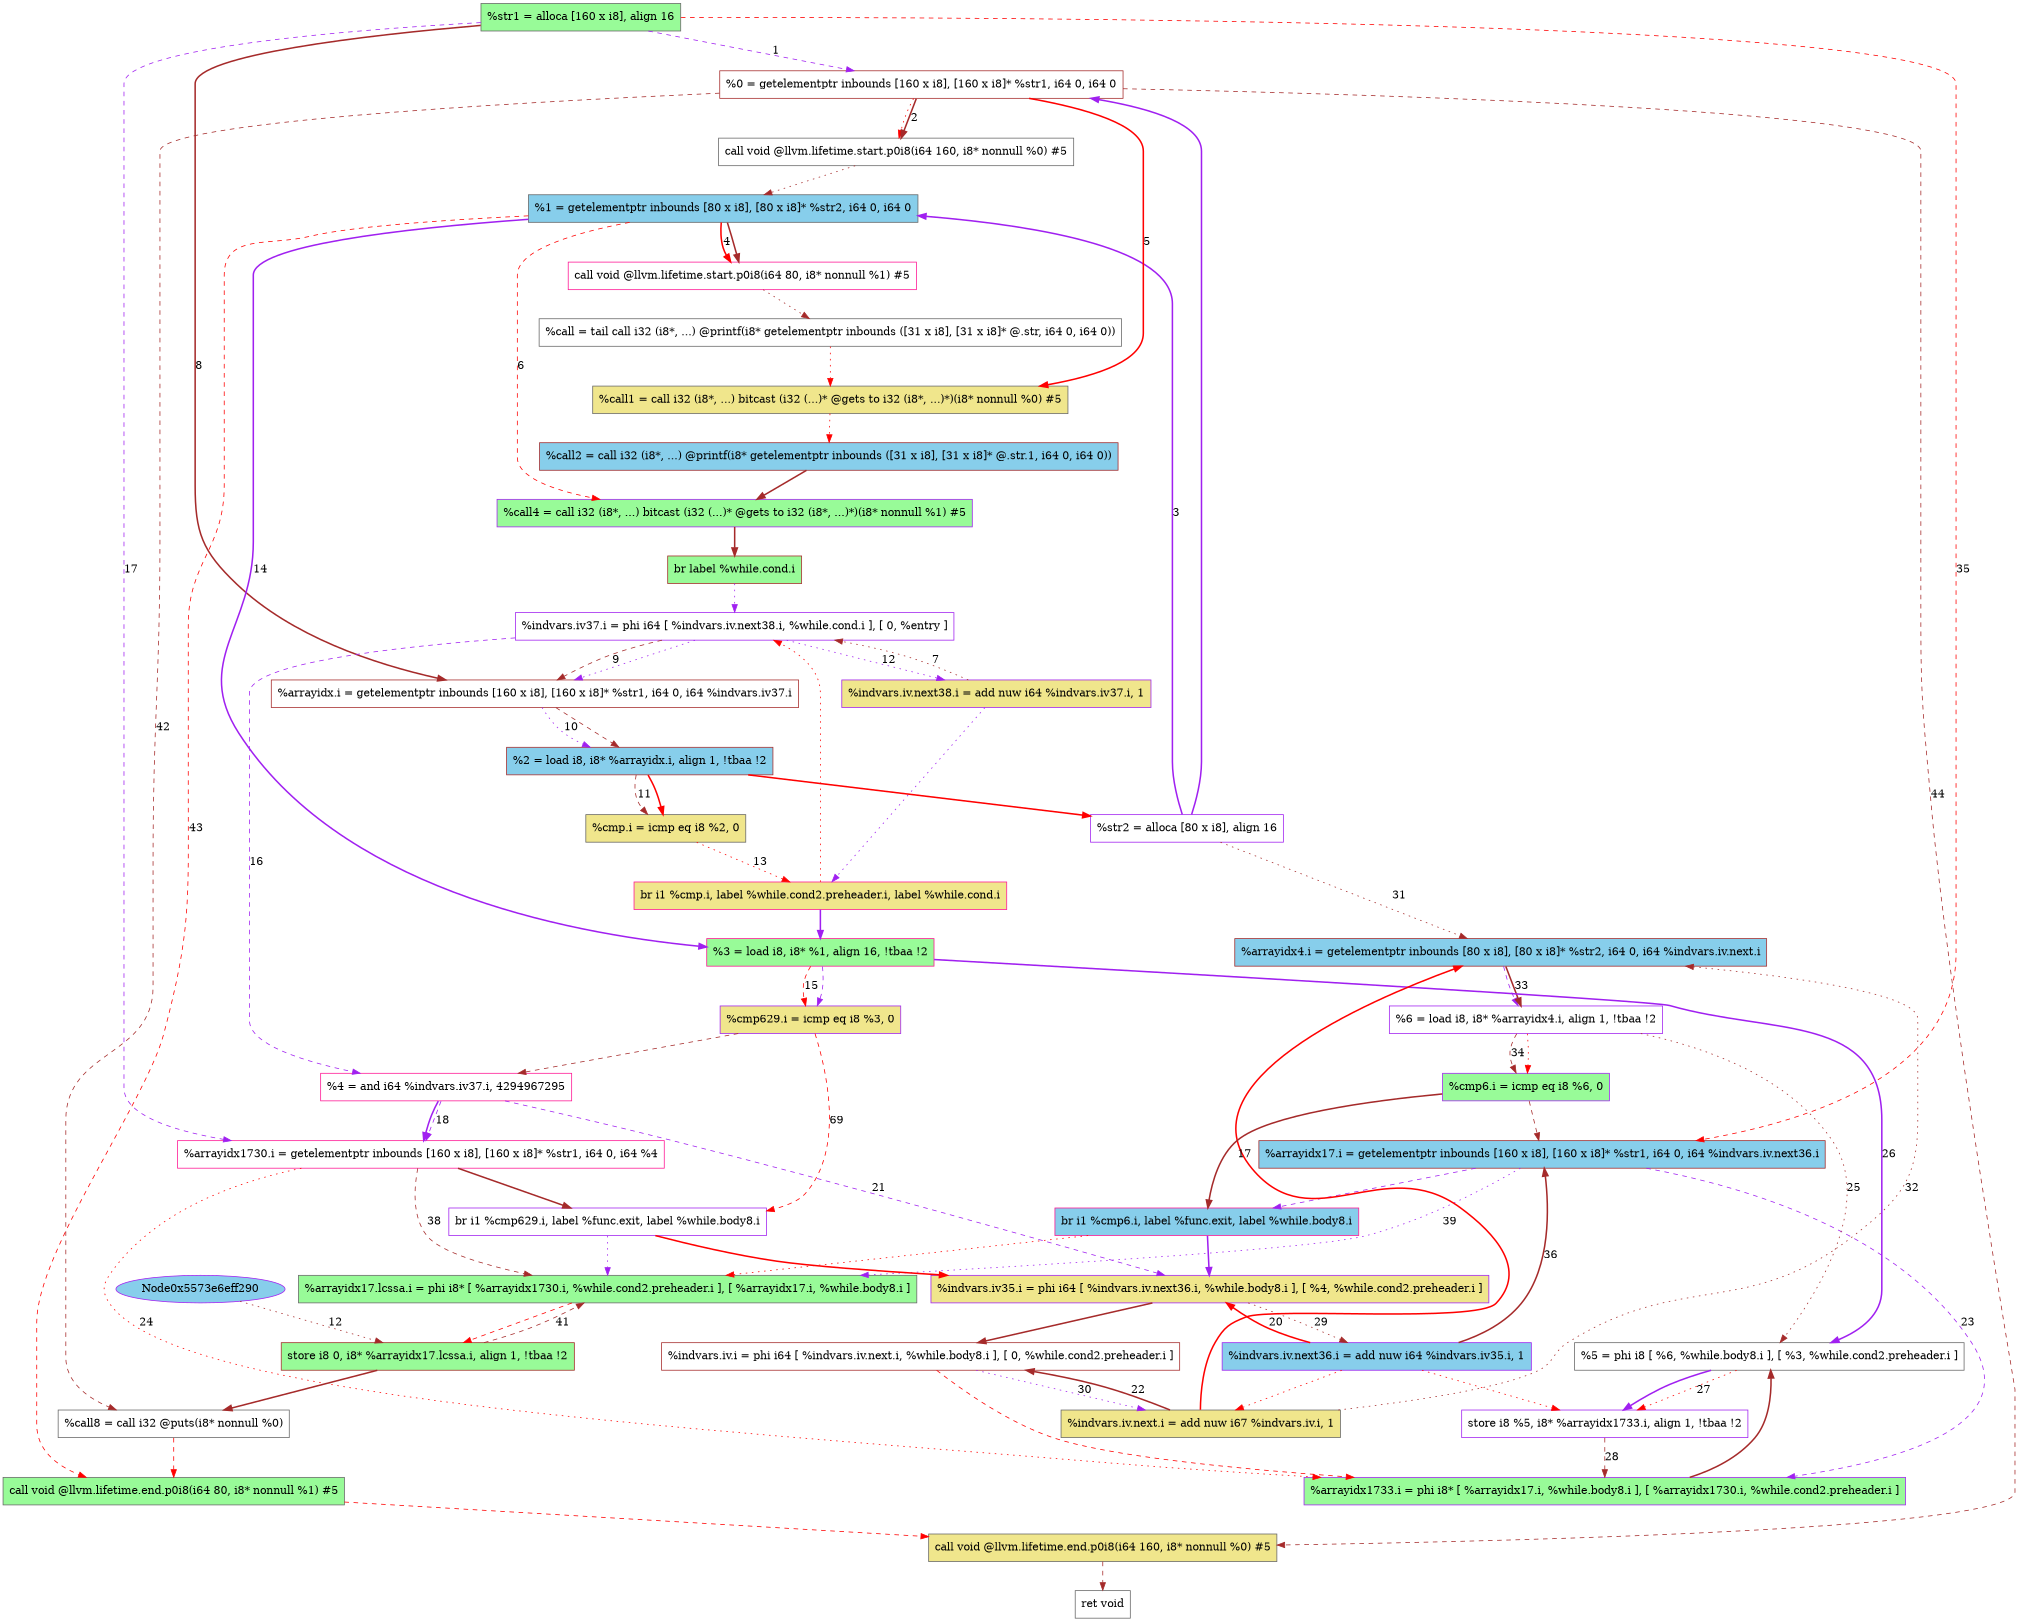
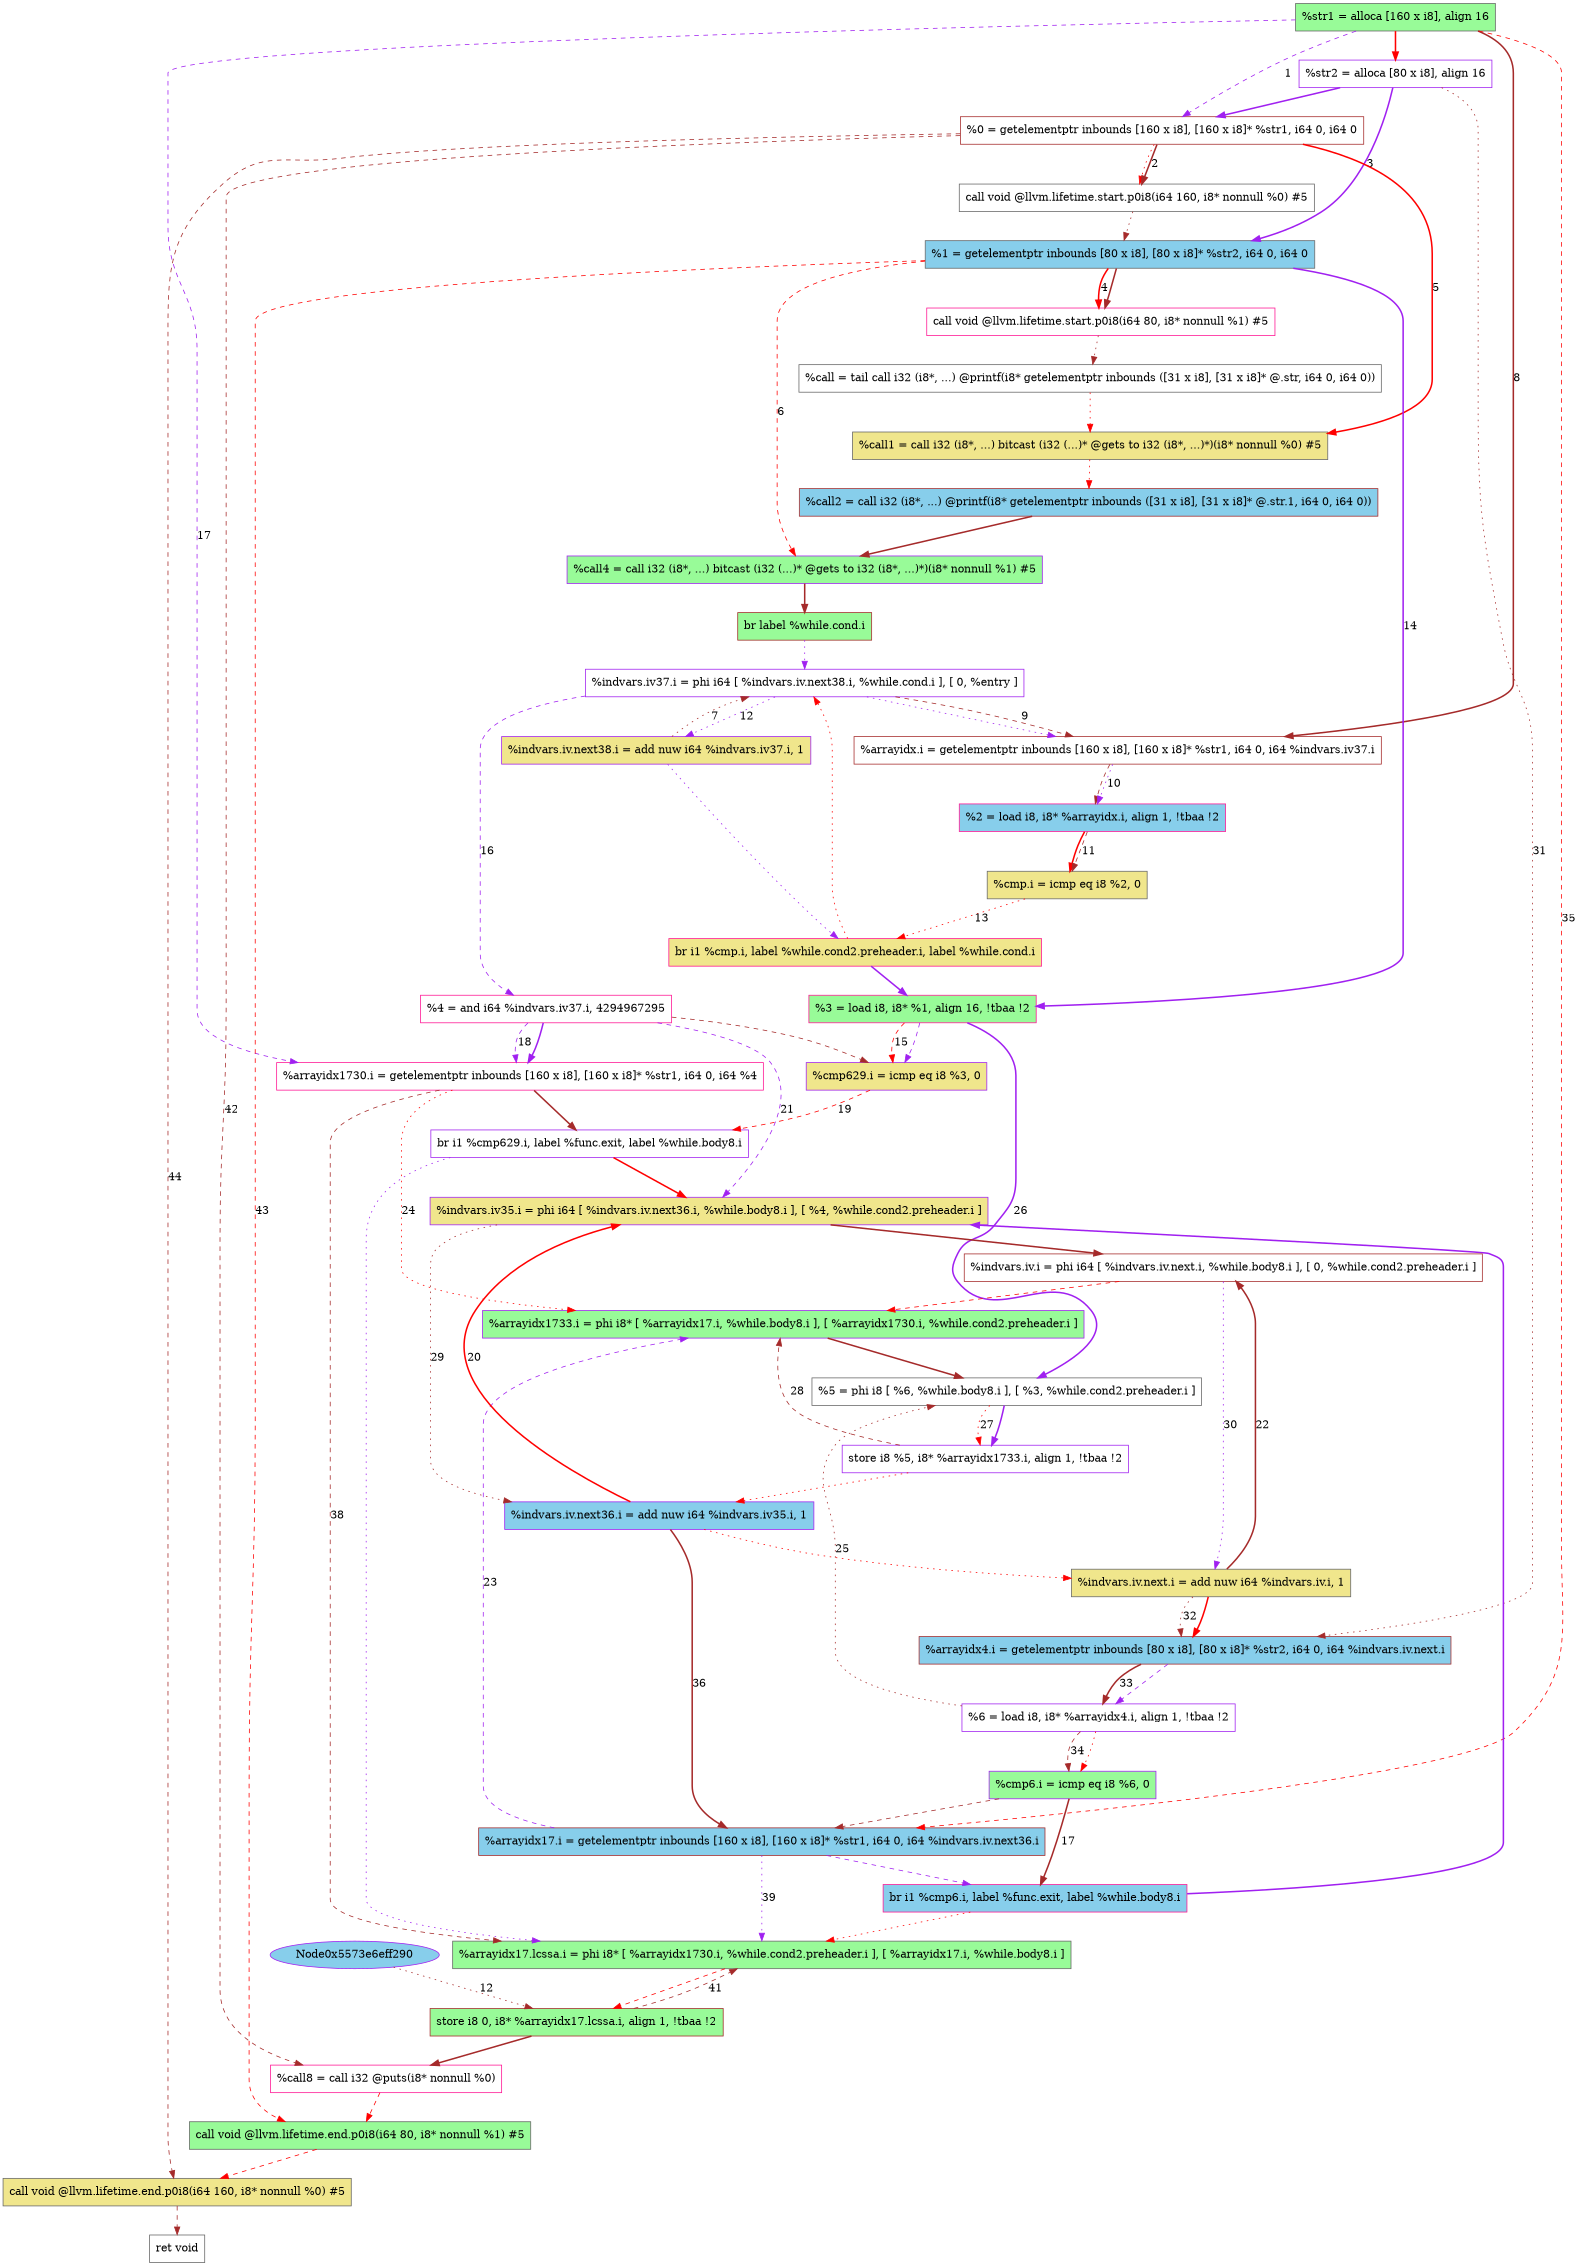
node "%2 = load i8, i8* %arrayidx.i, align 1, !tbaa !2": color brown -> deeppink
edge "%2 = load i8, i8* %arrayidx.i, align 1, !tbaa !2" -> "%str2 = alloca [80 x i8], align 16": now "%str1 = alloca [160 x i8], align 16" -> "%str2 = alloca [80 x i8], align 16"
edge "%cmp629.i = icmp eq i8 %3, 0" -> "%4 = and i64 %indvars.iv37.i, 4294967295": reversed
edge "%cmp629.i = icmp eq i8 %3, 0" -> "br i1 %cmp629.i, label %func.exit, label %while.body8.i": label "69" -> "19"
edge "%indvars.iv.next36.i = add nuw i64 %indvars.iv35.i, 1" -> "store i8 %5, i8* %arrayidx1733.i, align 1, !tbaa !2": reversed
node "%call8 = call i32 @puts(i8* nonnull %0)": color gray40 -> deeppink
node "%indvars.iv.next.i = add nuw i67 %indvars.iv.i, 1": label "%indvars.iv.next.i = add nuw i67 %indvars.iv.i, 1" -> "%indvars.iv.next.i = add nuw i64 %indvars.iv.i, 1"
